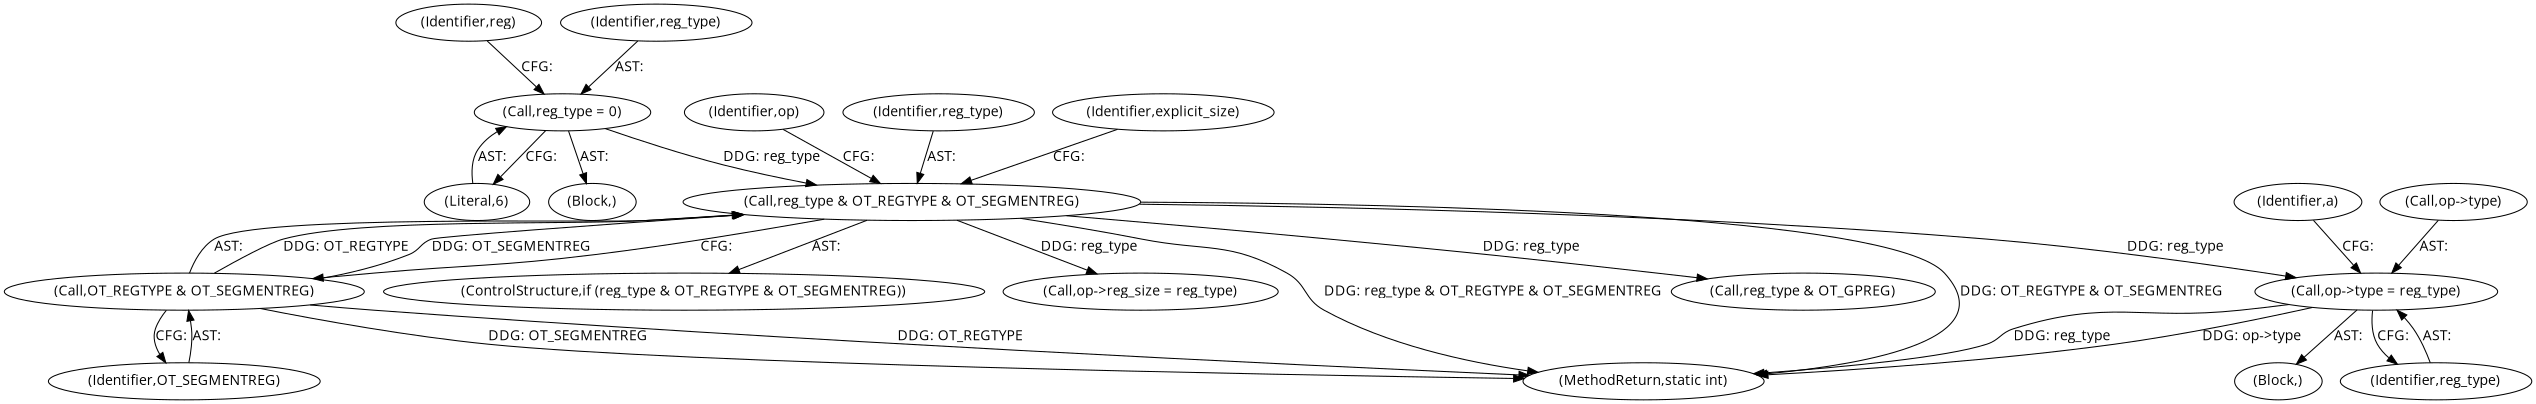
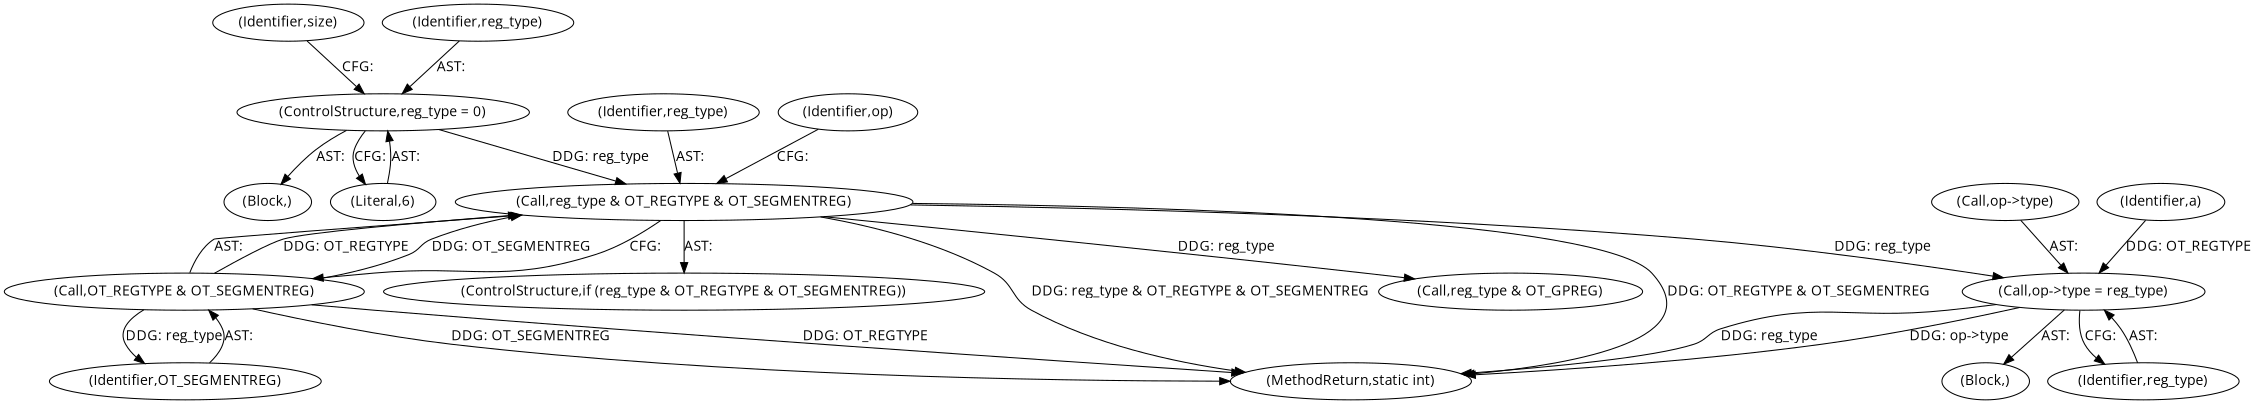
node "(Identifier,reg)": label "(Identifier,reg)" -> "(Identifier,size)"
node "(Call,reg_type = 0)": label "(Call,reg_type = 0)" -> "(ControlStructure,reg_type = 0)"
node "(Identifier,explicit_size)": removed
edge "(Identifier,a)" -> "(Call,op->type = reg_type)": label "CFG: " -> "DDG: OT_REGTYPE"
node "(Call,op->reg_size = reg_type)": removed
edge "(Call,OT_REGTYPE & OT_SEGMENTREG)" -> "(Identifier,OT_SEGMENTREG)": label "CFG: " -> "DDG: reg_type"
